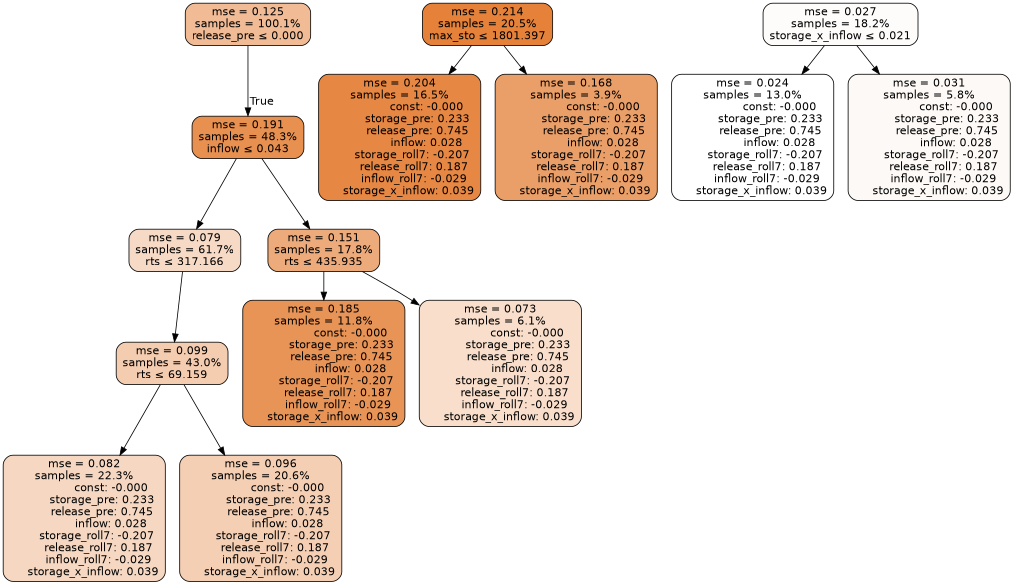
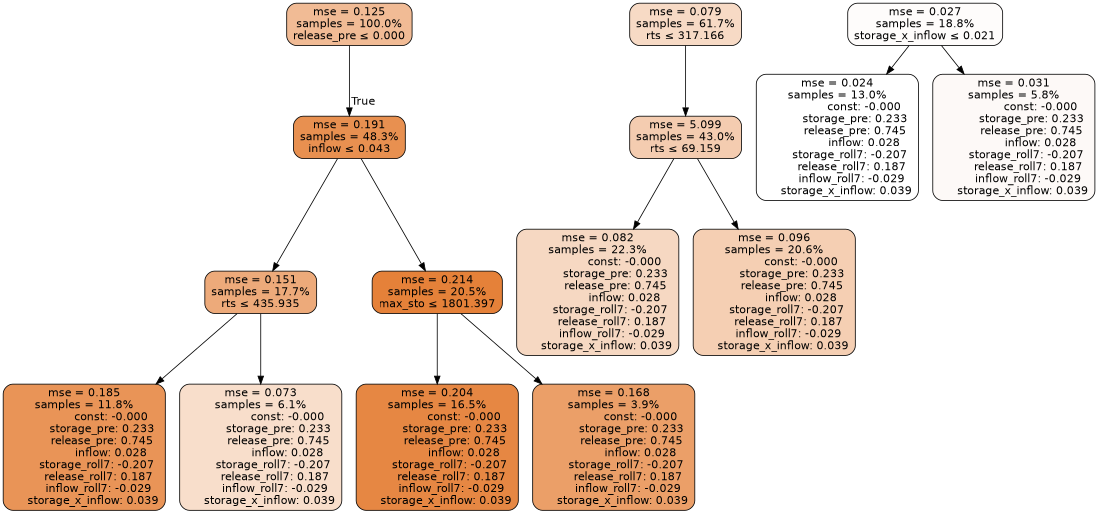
node "mse = 0.125 samples = 100.1% release_pre ≤ 0.000": label "mse = 0.125 samples = 100.1% release_pre ≤ 0.000" -> "mse = 0.125 samples = 100.0% release_pre ≤ 0.000"
node "mse = 0.027 samples = 18.2% storage_x_inflow ≤ 0.021": label "mse = 0.027 samples = 18.2% storage_x_inflow ≤ 0.021" -> "mse = 0.027 samples = 18.8% storage_x_inflow ≤ 0.021"
edge "mse = 0.191 samples = 48.3% inflow ≤ 0.043" -> "mse = 0.079 samples = 61.7% rts ≤ 317.166": now "mse = 0.191 samples = 48.3% inflow ≤ 0.043" -> "mse = 0.214 samples = 20.5% max_sto ≤ 1801.397"
node "mse = 0.151 samples = 17.8% rts ≤ 435.935": label "mse = 0.151 samples = 17.8% rts ≤ 435.935" -> "mse = 0.151 samples = 17.7% rts ≤ 435.935"
node "mse = 0.099 samples = 43.0% rts ≤ 69.159": label "mse = 0.099 samples = 43.0% rts ≤ 69.159" -> "mse = 5.099 samples = 43.0% rts ≤ 69.159"
